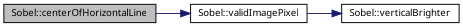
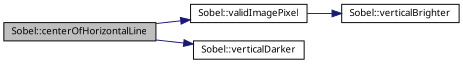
node "Sobel::verticalDarker": added
